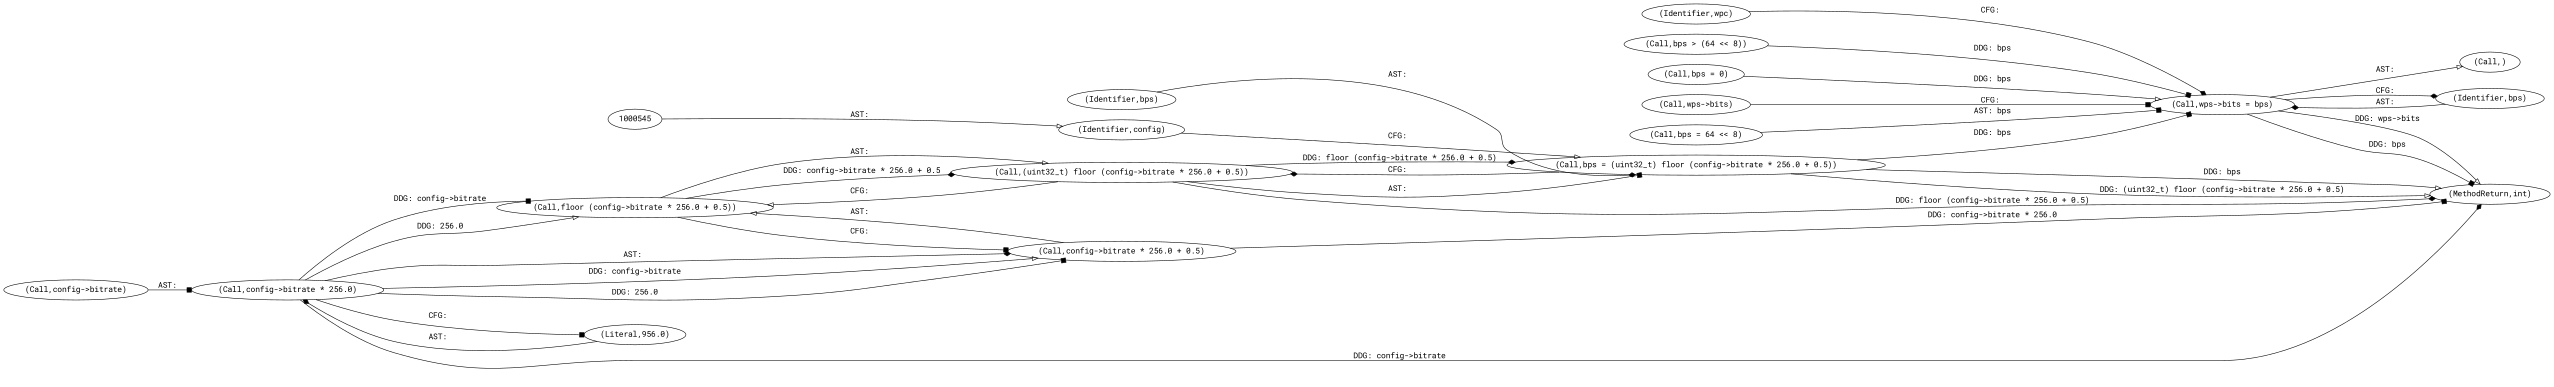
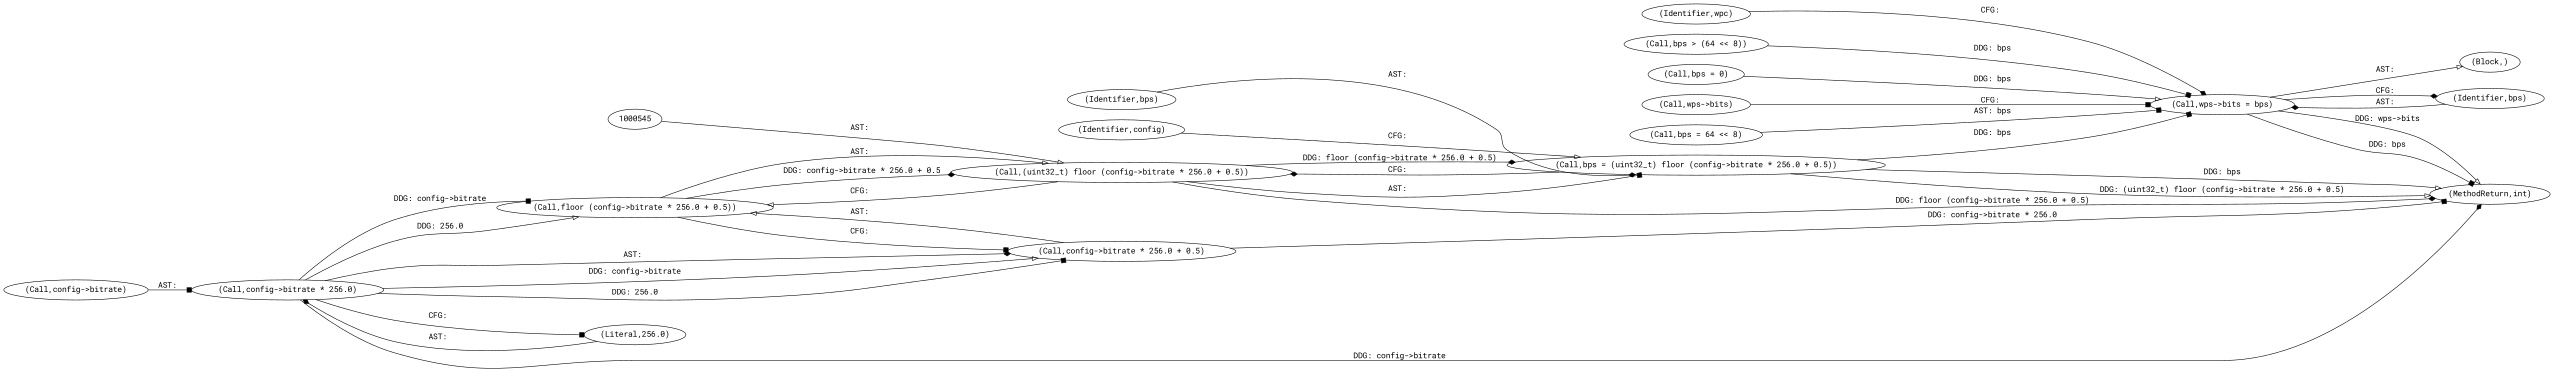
node "(Call,)": label "(Call,)" -> "(Block,)"
edge "1000545" -> "(Identifier,config)": now "1000545" -> "(Call,(uint32_t) floor (config->bitrate * 256.0 + 0.5))"
node "(Literal,956.0)": label "(Literal,956.0)" -> "(Literal,256.0)"
